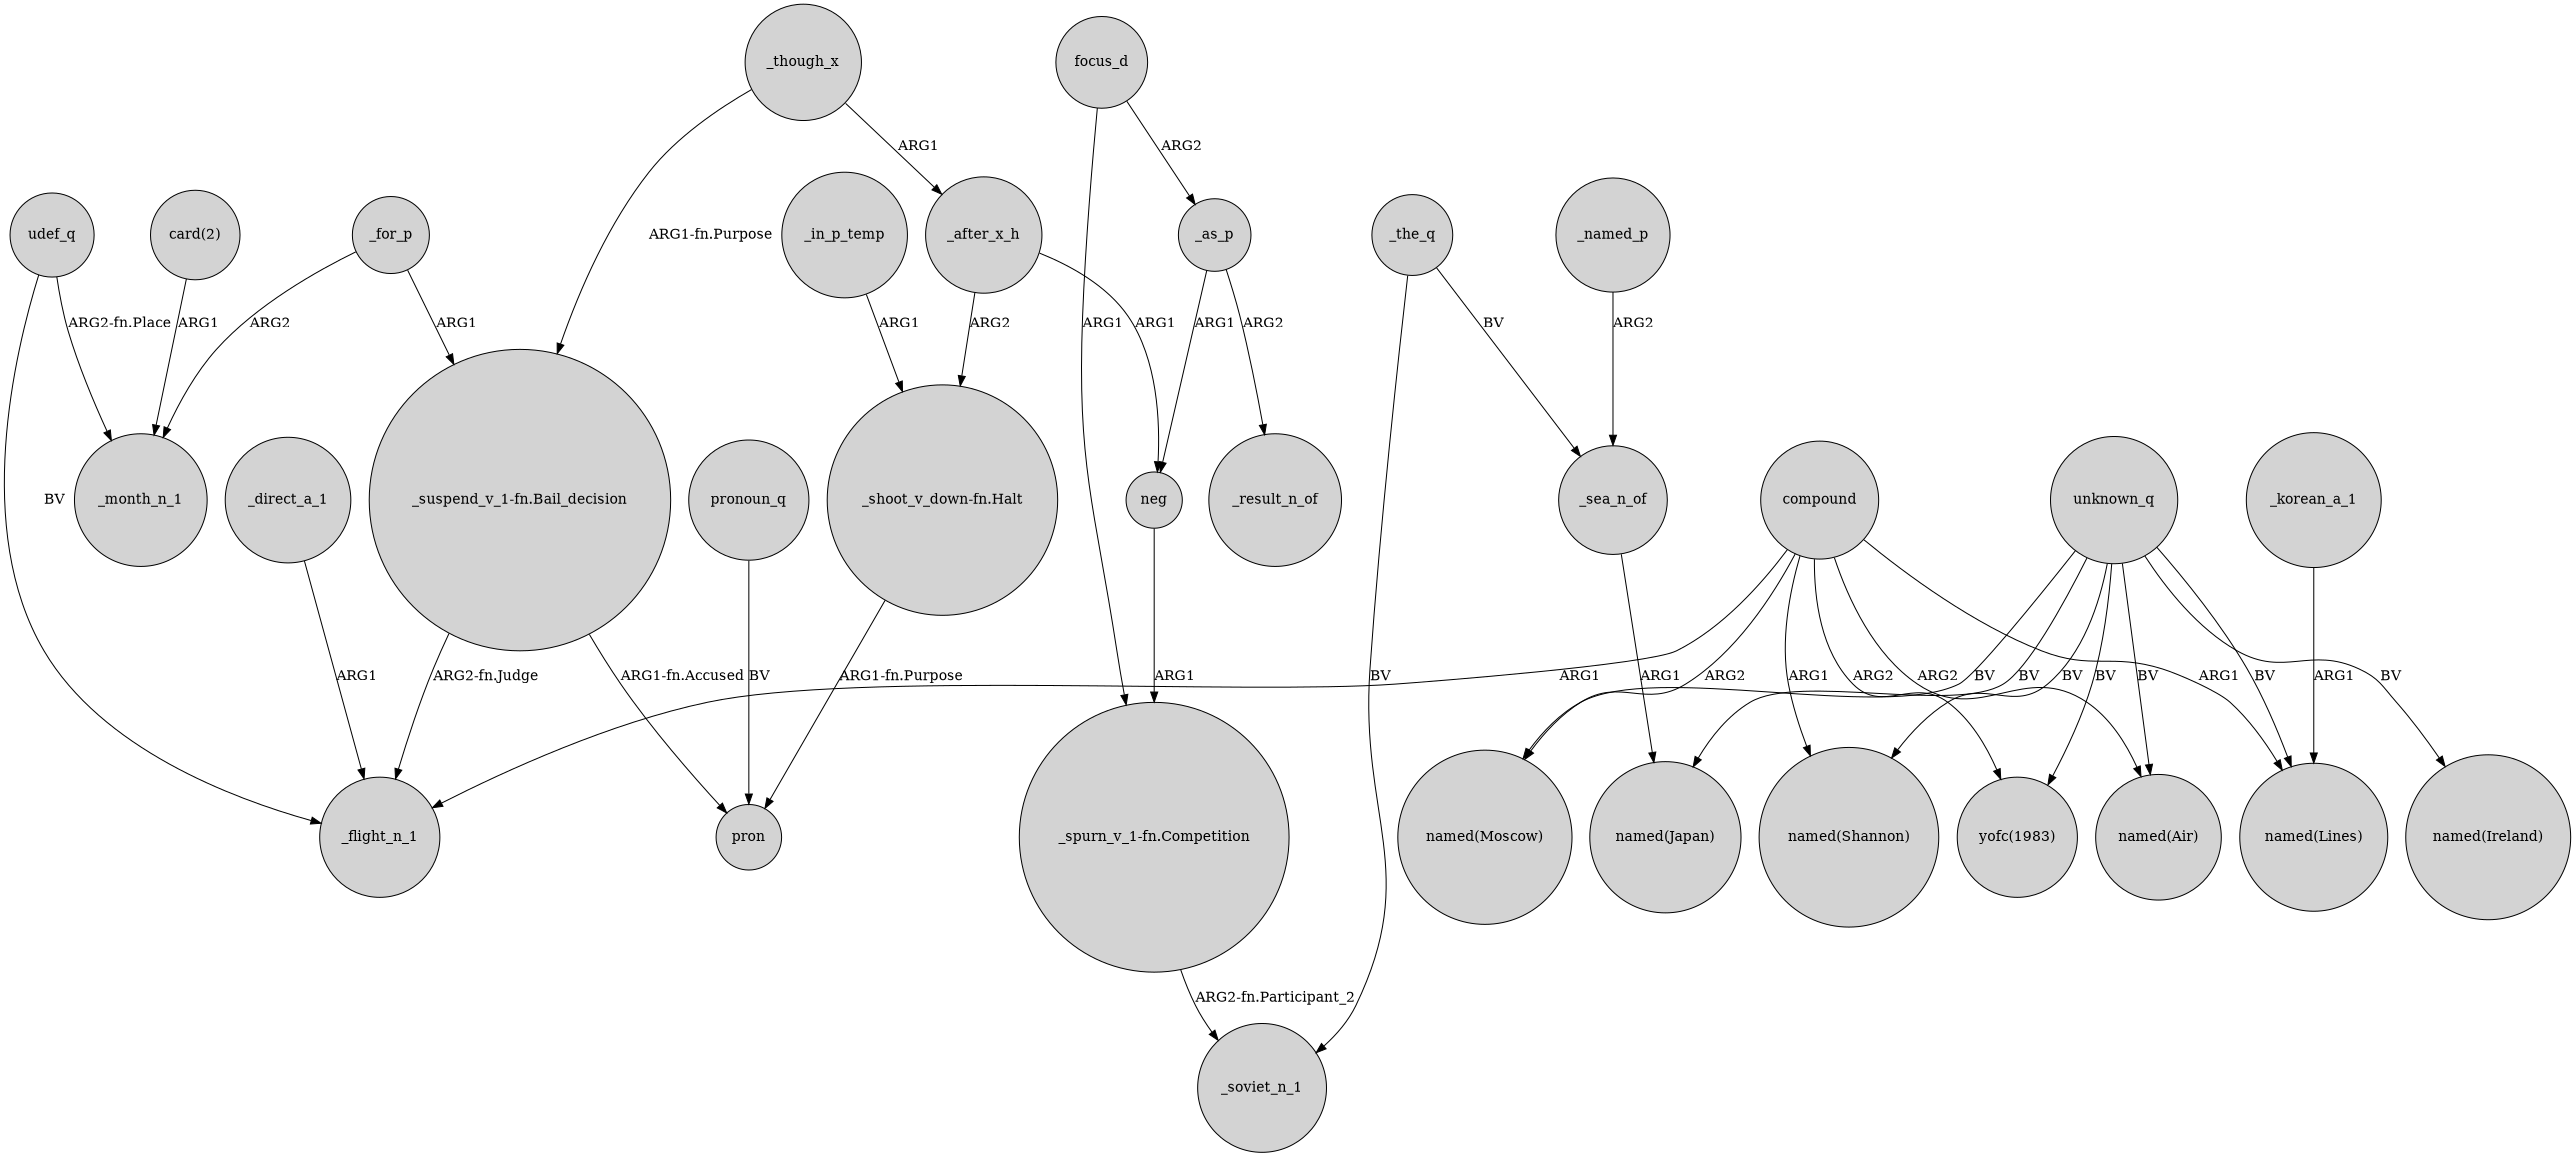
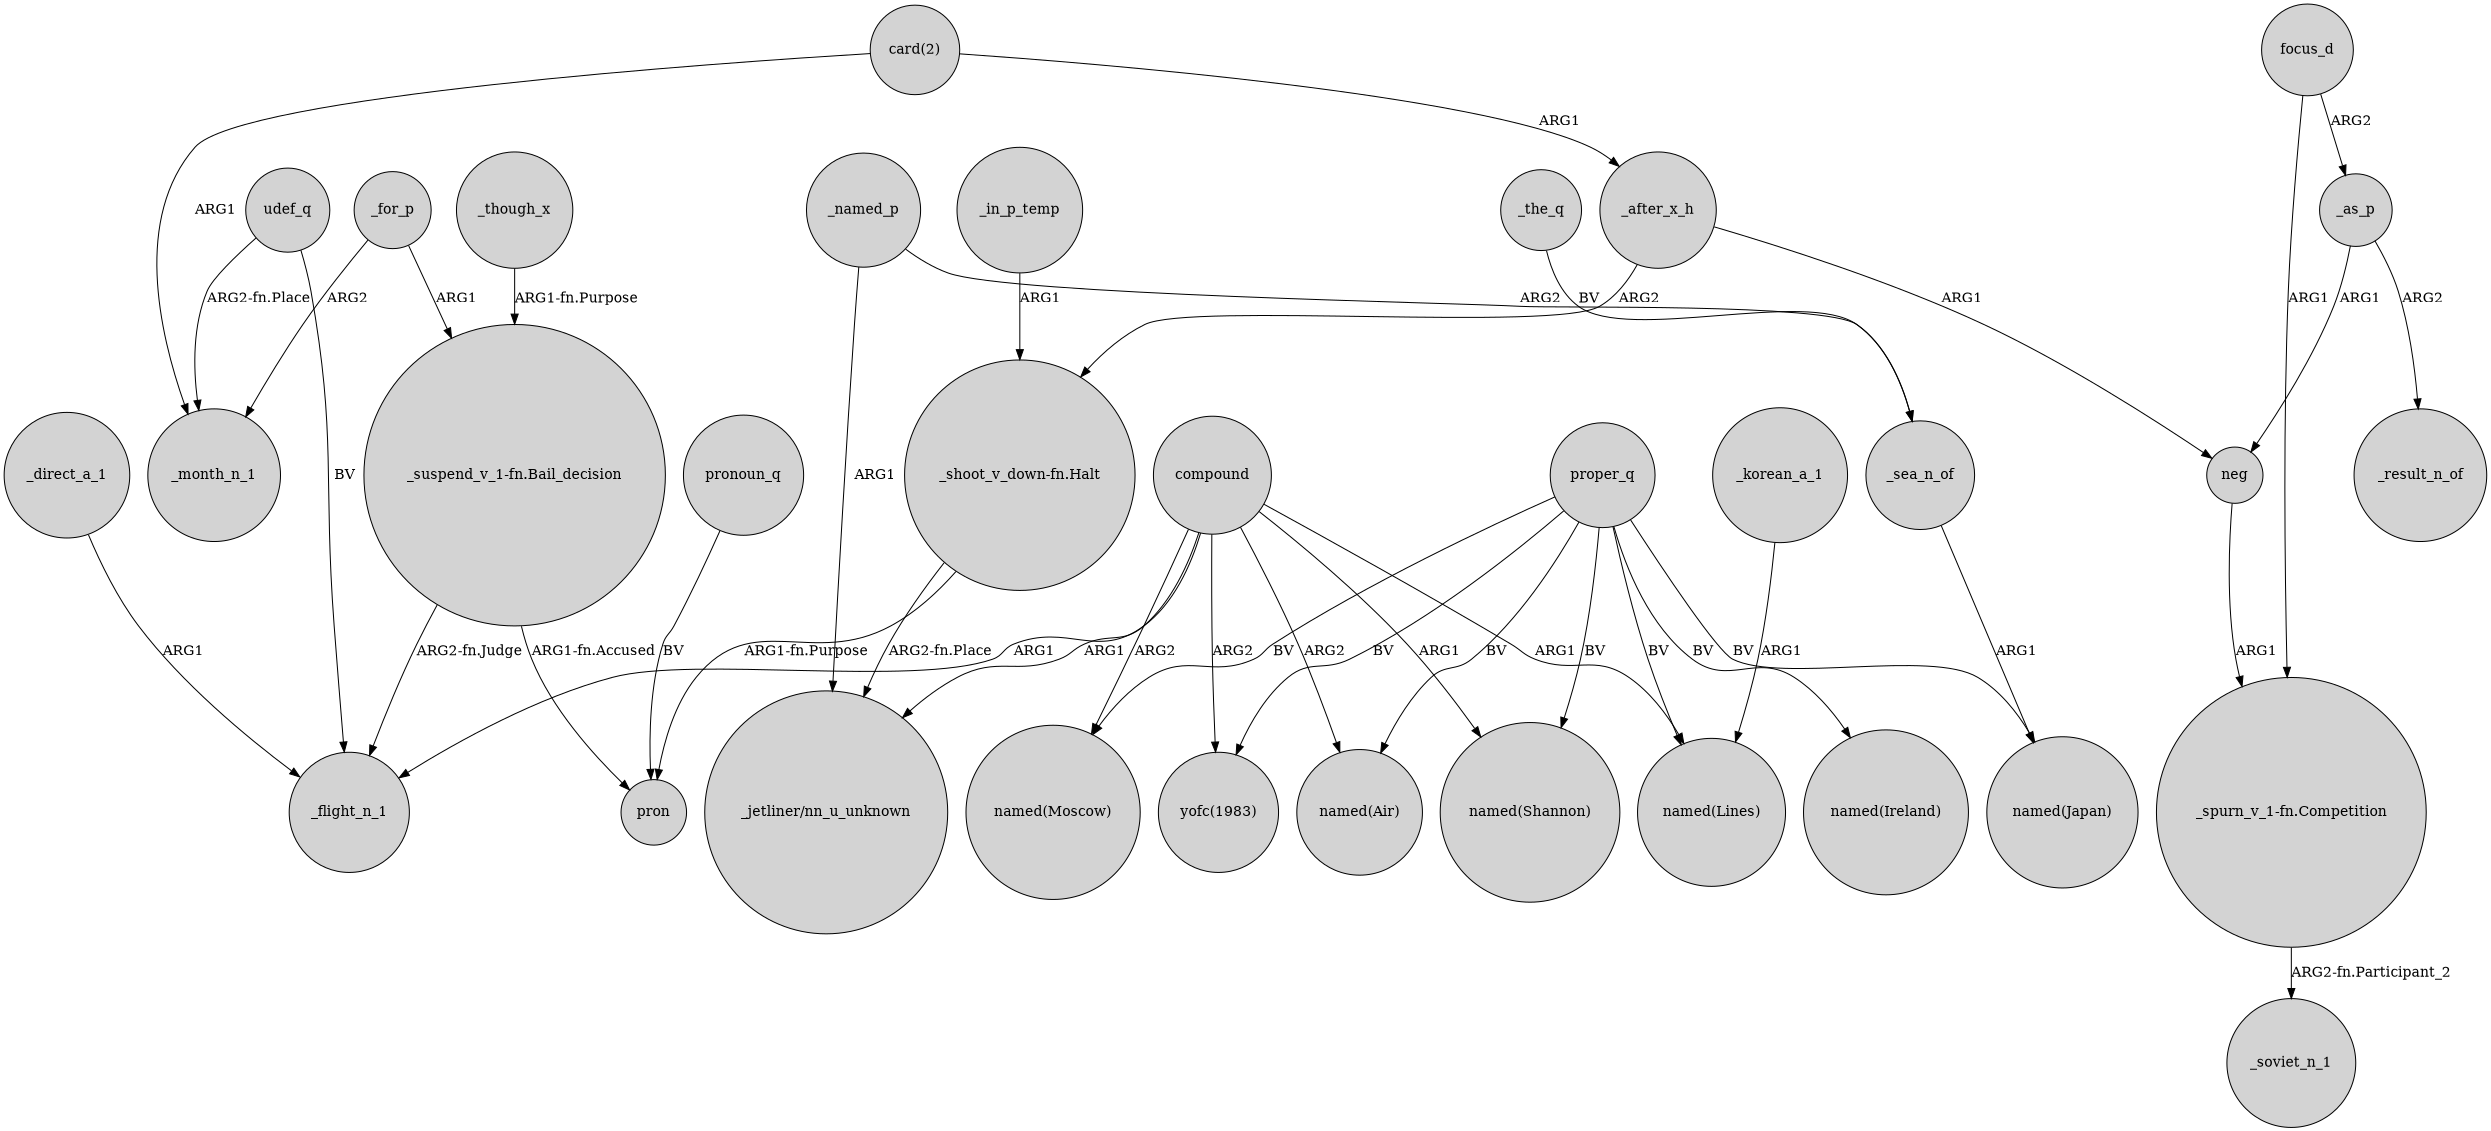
edge "_though_x" -> "_after_x_h": now "card(2)" -> "_after_x_h"
node "unknown_q": label "unknown_q" -> "proper_q"
edge "_the_q" -> "_soviet_n_1": removed, label "BV"
node "_jetliner/nn_u_unknown": added
